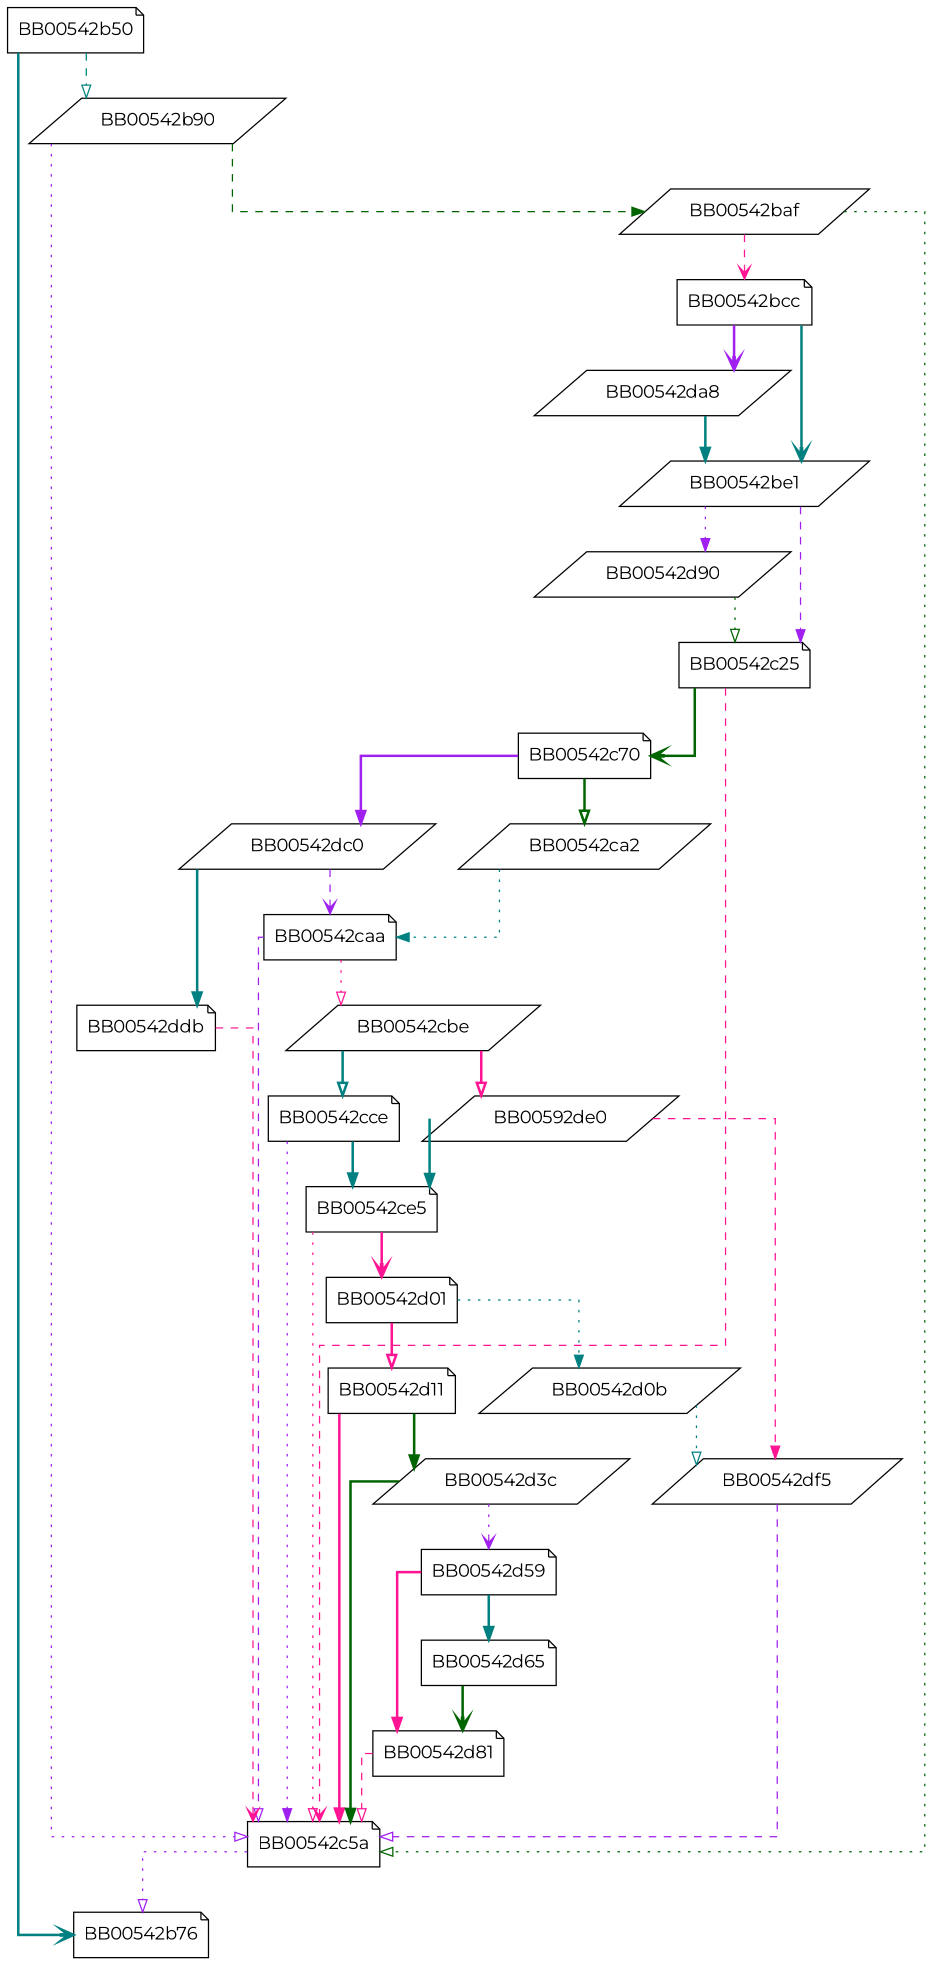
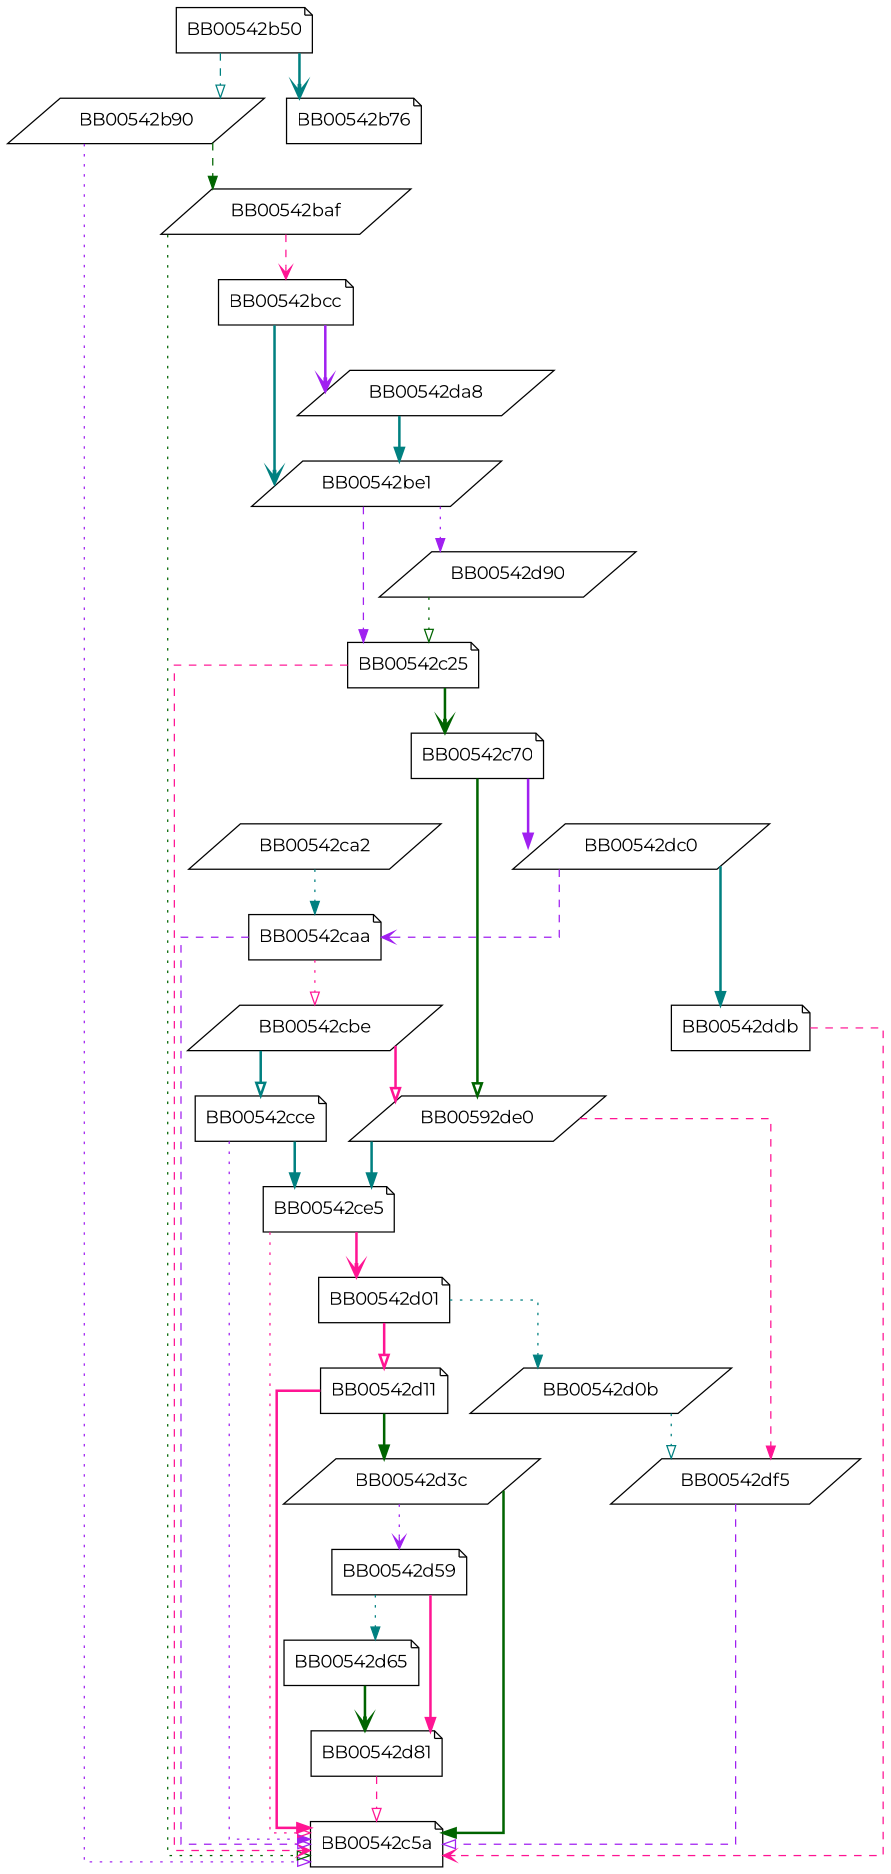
edge "BB00542c70" -> "BB00542ca2": now "BB00542c70" -> "BB00592de0"
edge "BB00542d59" -> "BB00542d65": style bold -> dotted
edge "BB00542c5a" -> "BB00542b76": removed
